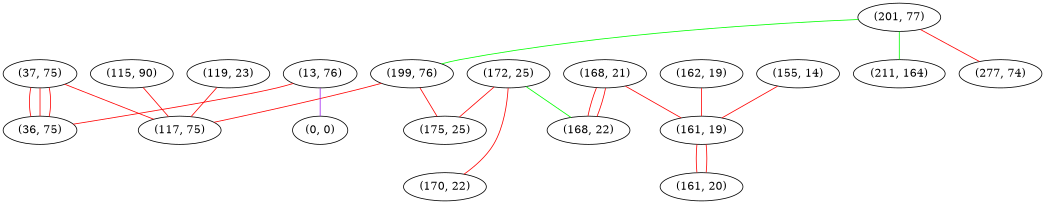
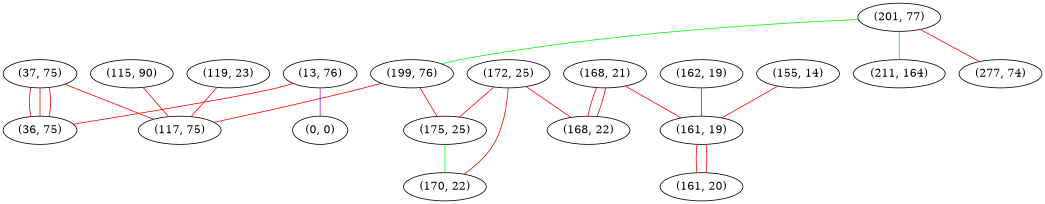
edge "(172, 25)" -- "(168, 22)": color green -> red
edge "(175, 25)" -- "(170, 22)": added
